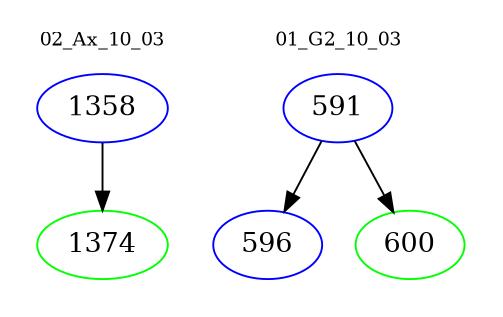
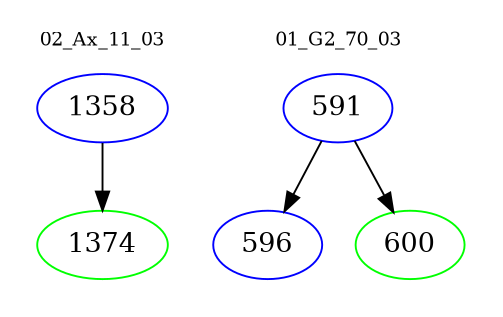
cluster "02_Ax_10_03": label "02_Ax_10_03" -> "02_Ax_11_03"
cluster "01_G2_10_03": label "01_G2_10_03" -> "01_G2_70_03"
